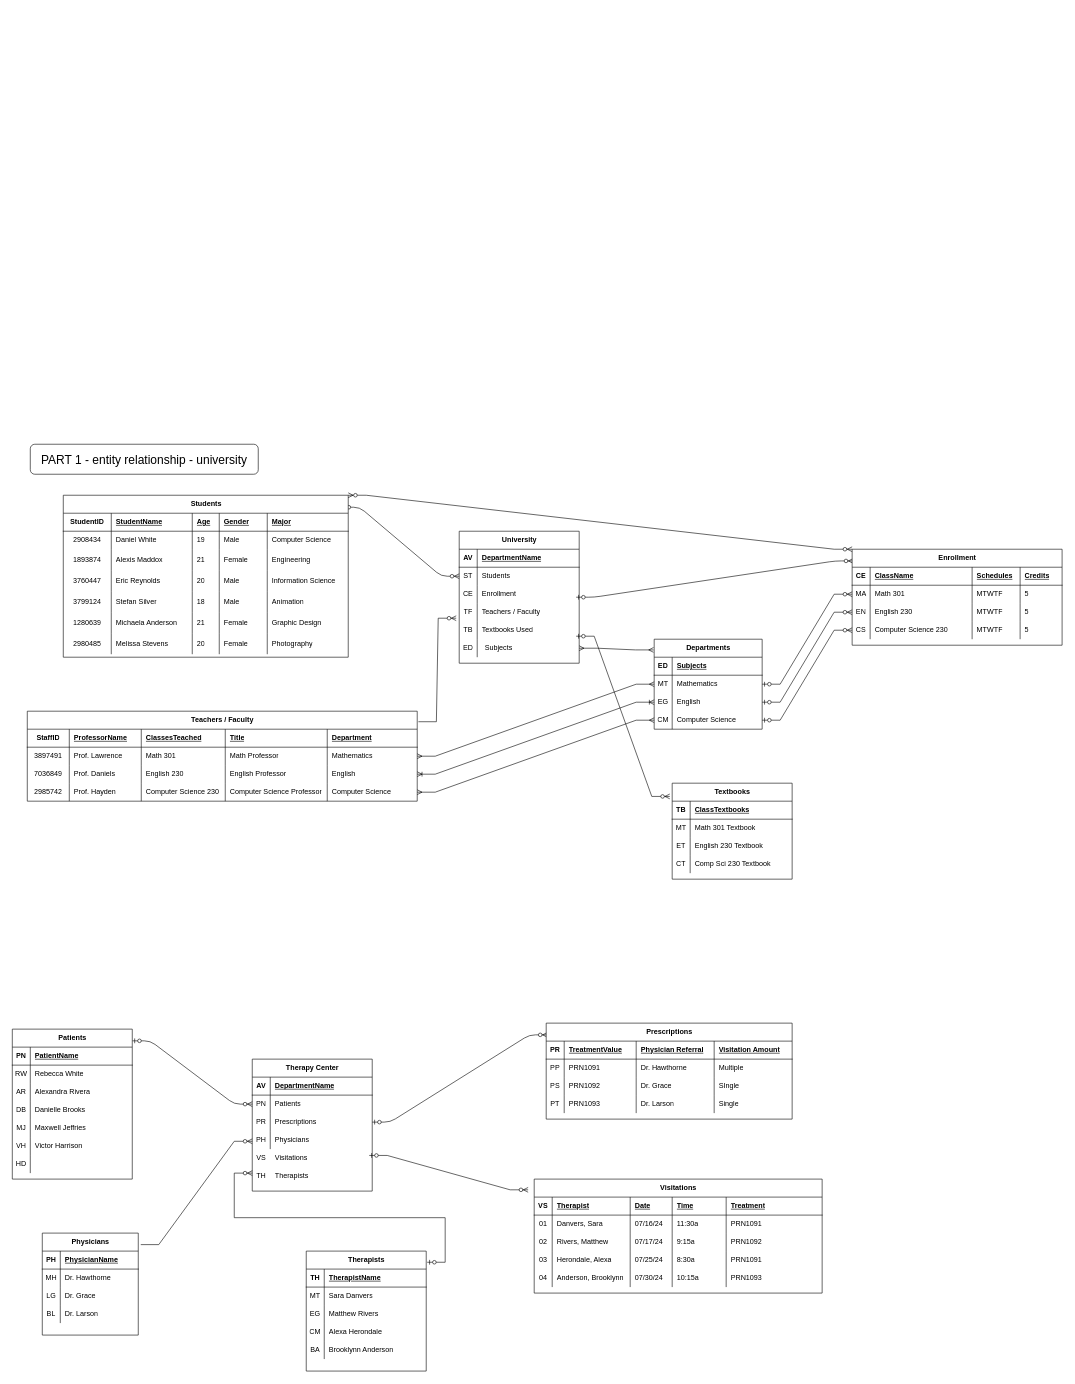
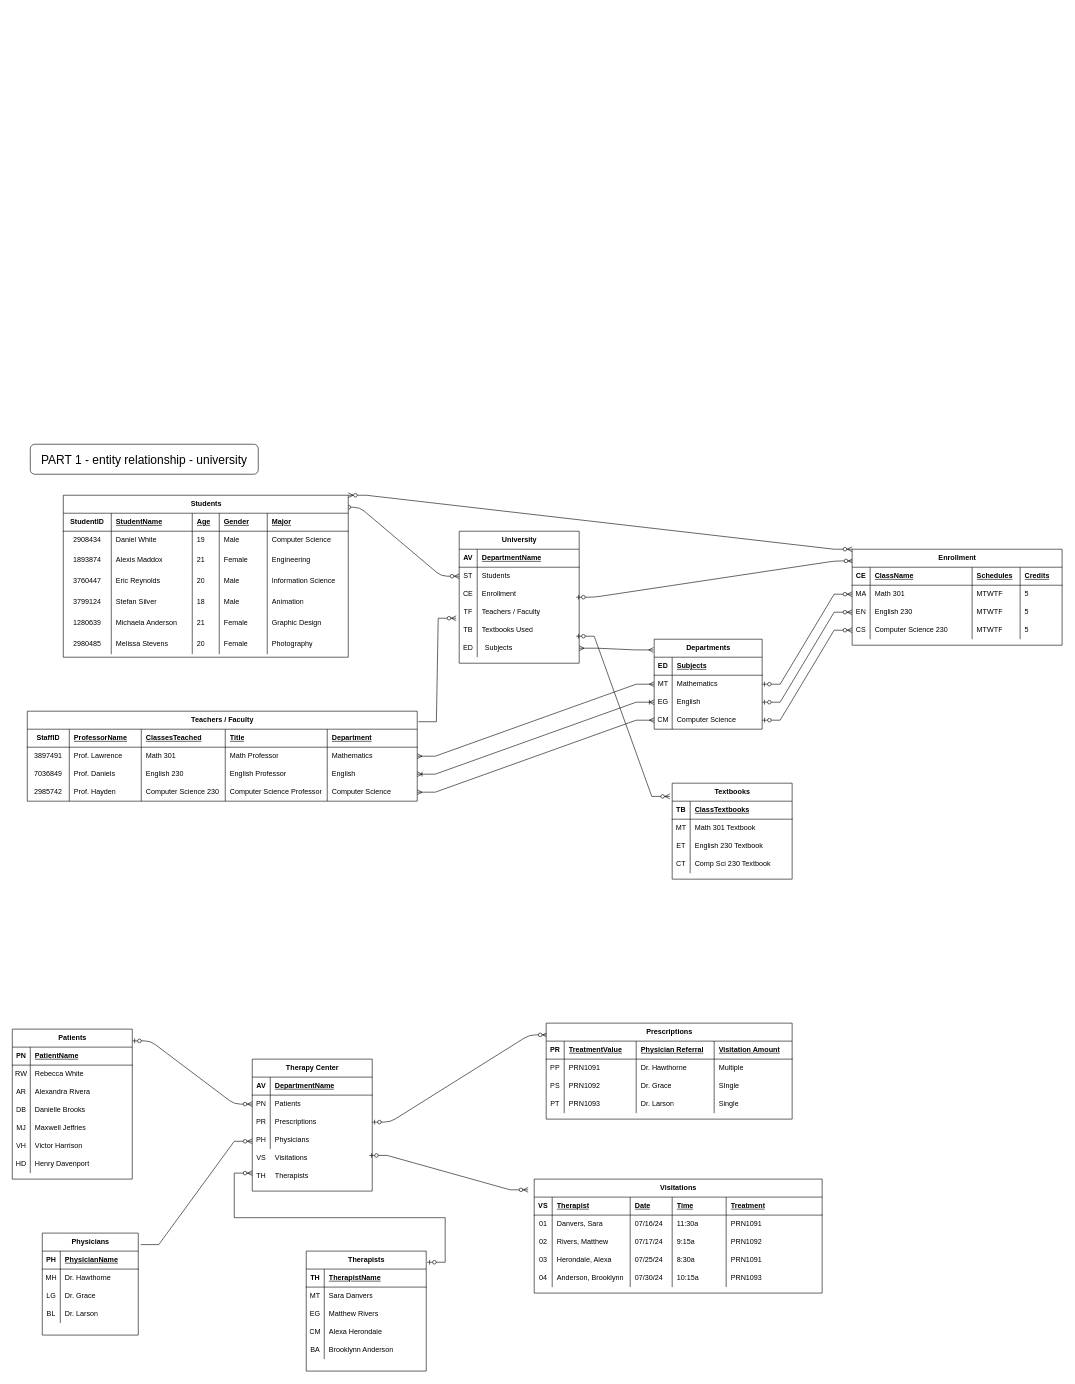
node "Henry Davenport": added
